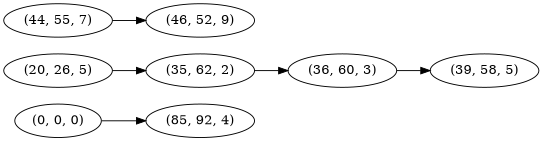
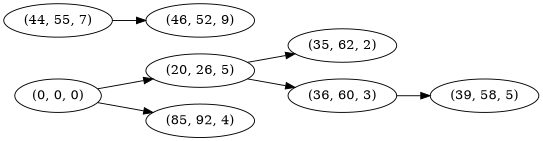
edge "(35, 62, 2)" -> "(36, 60, 3)": now "(20, 26, 5)" -> "(36, 60, 3)"
edge "(0, 0, 0)" -> "(20, 26, 5)": added
